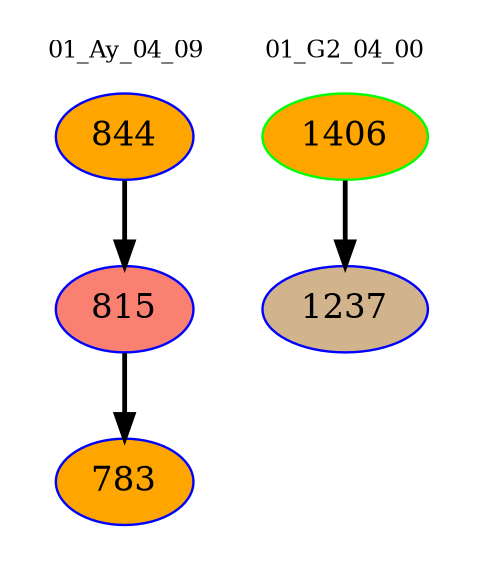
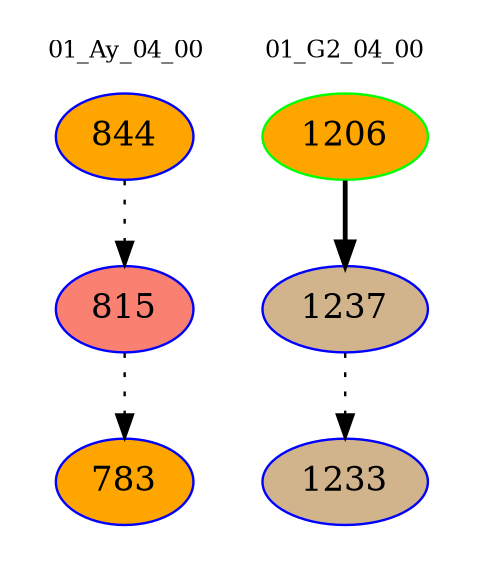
cluster "01_Ay_04_09": label "01_Ay_04_09" -> "01_Ay_04_00"
node "1406": label "1406" -> "1206"
edge "844" -> "815": style bold -> dotted
edge "815" -> "783": style bold -> dotted
node "1233": added
